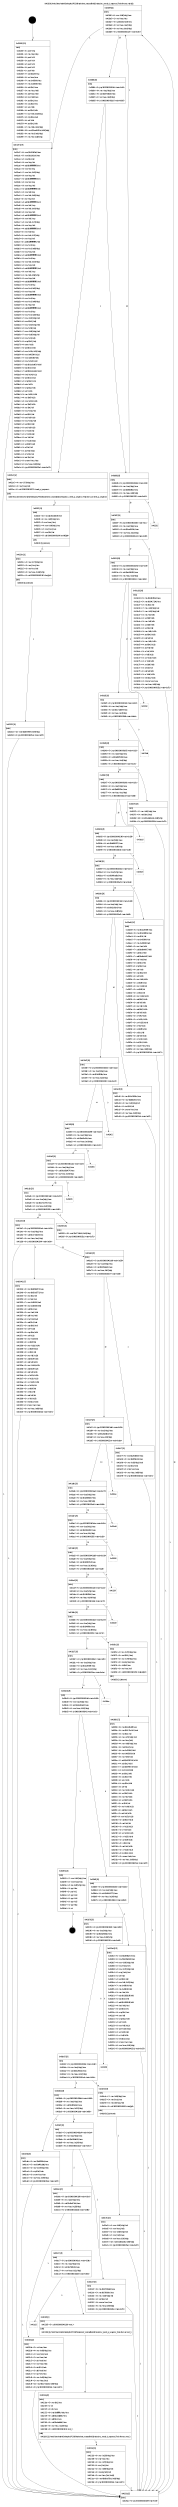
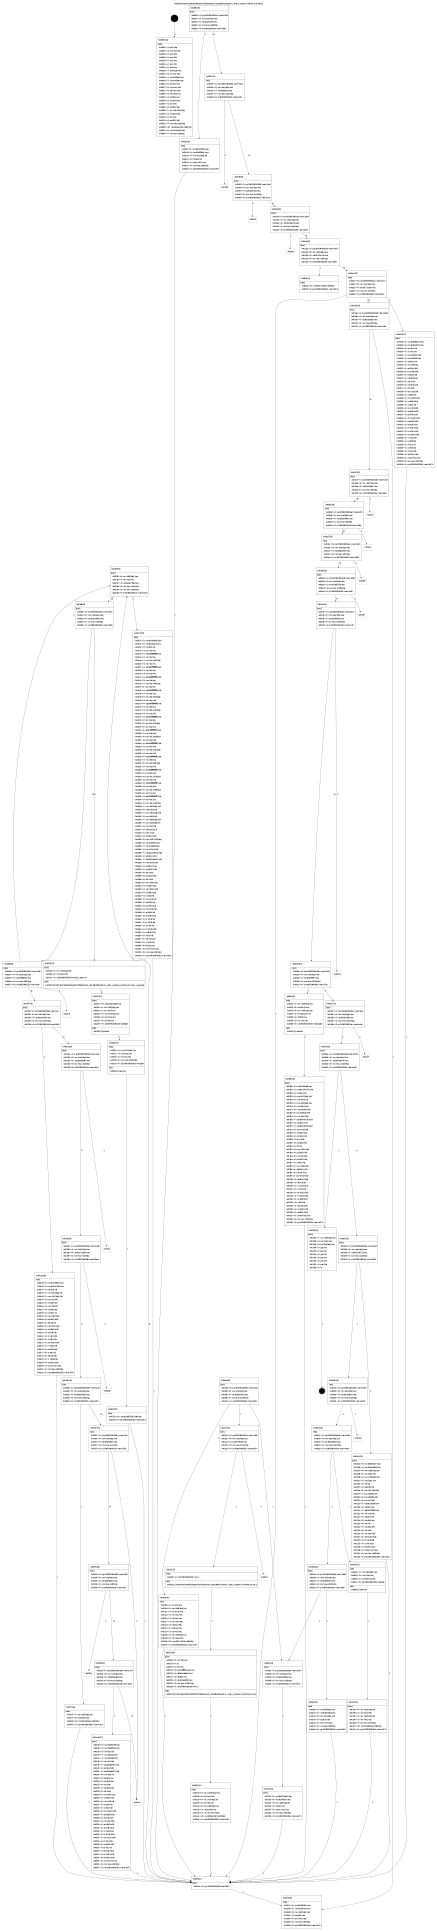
edge "0x40199f [28]" -> "0x4019bb [28]": now "0x40199f [28]" -> "0x401e2d"
edge "0x401e7f [30]" -> "0x4025a1 [5]": reversed
edge "0x401bcf [28]" -> "0x401beb [28]": reversed
